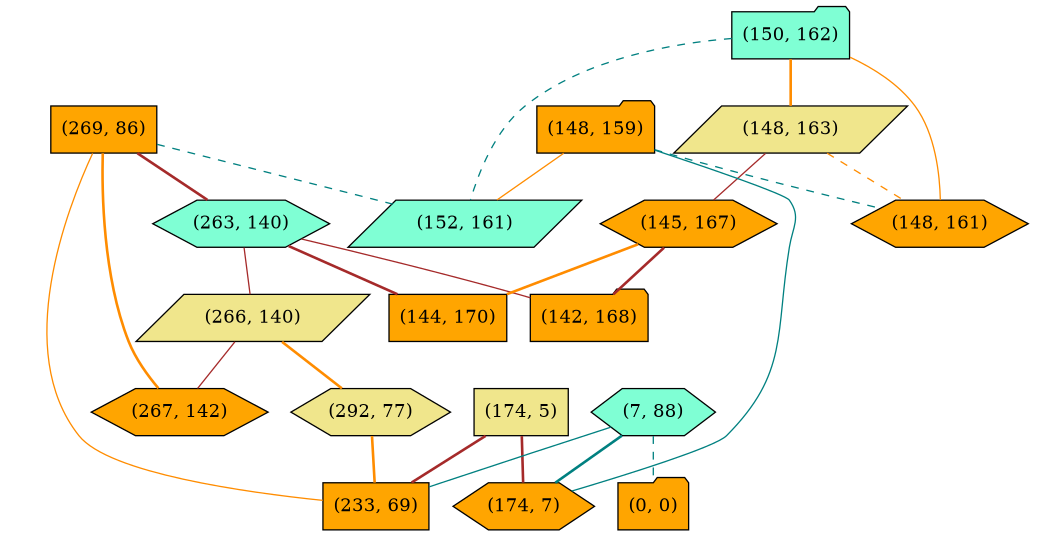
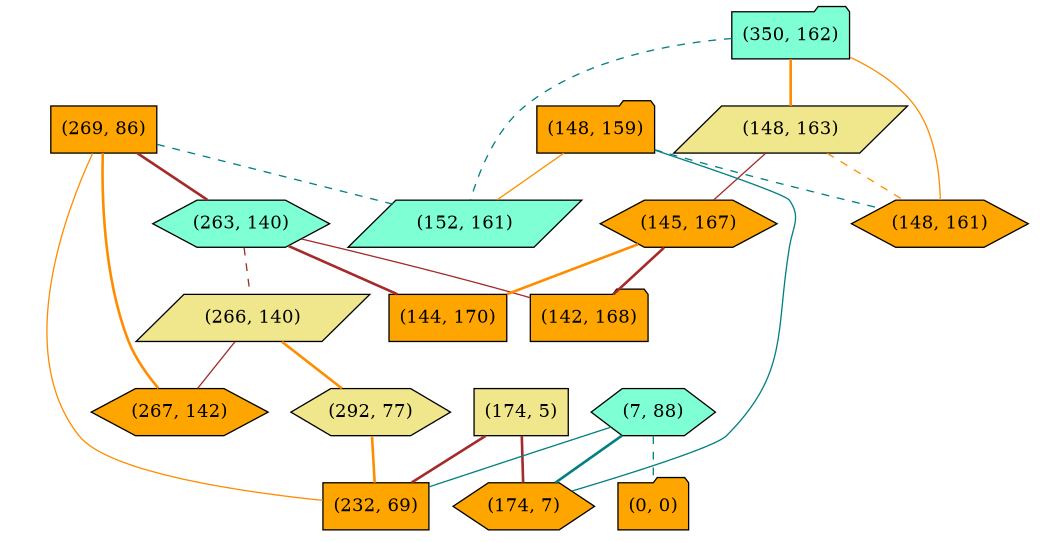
node "(150, 162)": label "(150, 162)" -> "(350, 162)"
edge "(263, 140)" -- "(266, 140)": style solid -> dashed
node "(233, 69)": label "(233, 69)" -> "(232, 69)"
